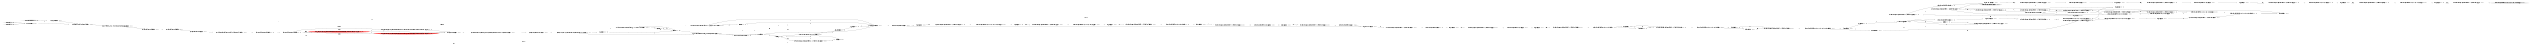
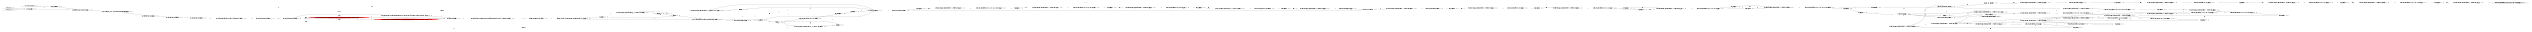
node "time += 1L@@@67@@@['0', '0', '1']": added
